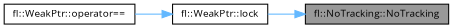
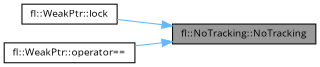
edge "fl::WeakPtr::operator==" -> "fl::WeakPtr::lock": now "fl::WeakPtr::operator==" -> "fl::NoTracking::NoTracking"
